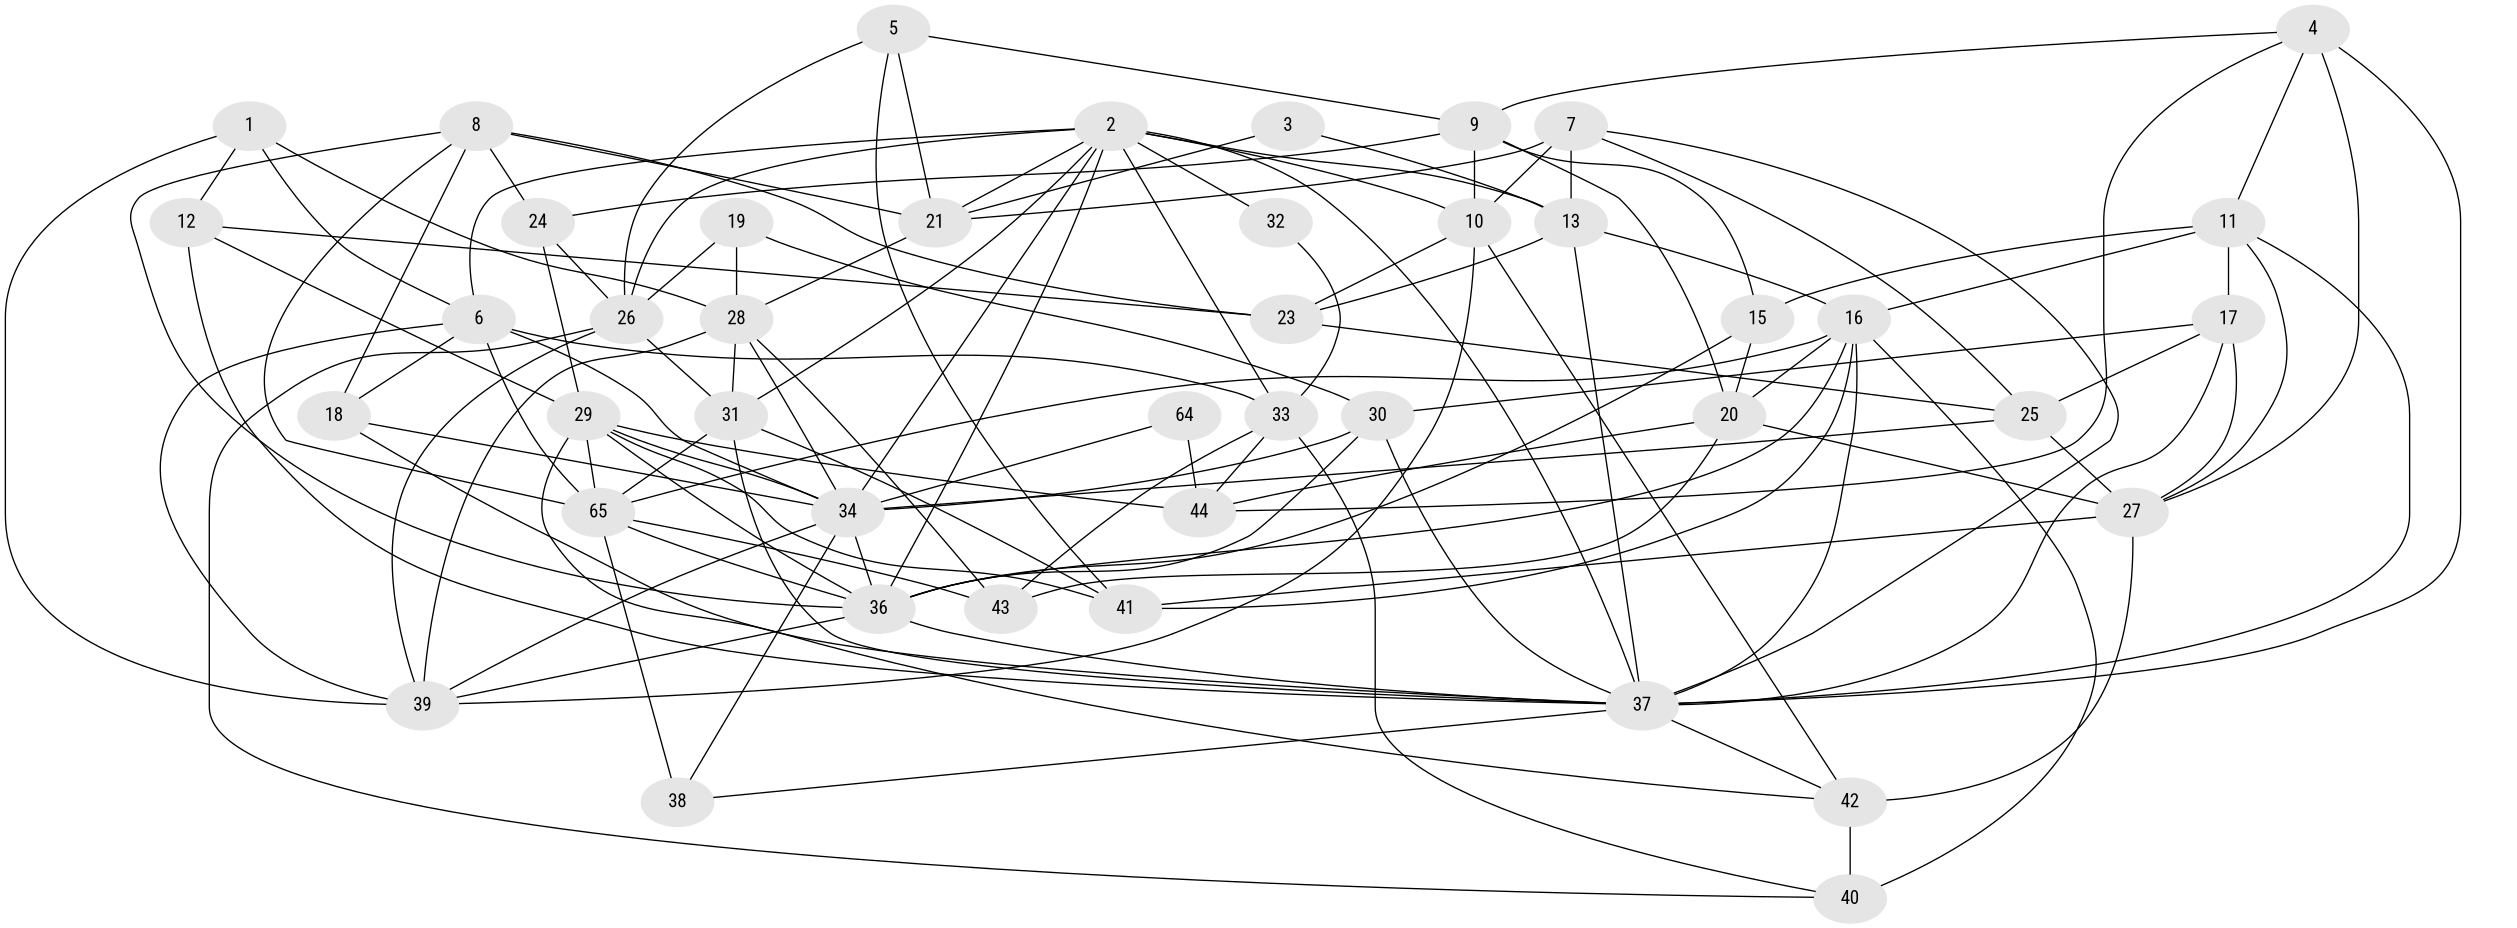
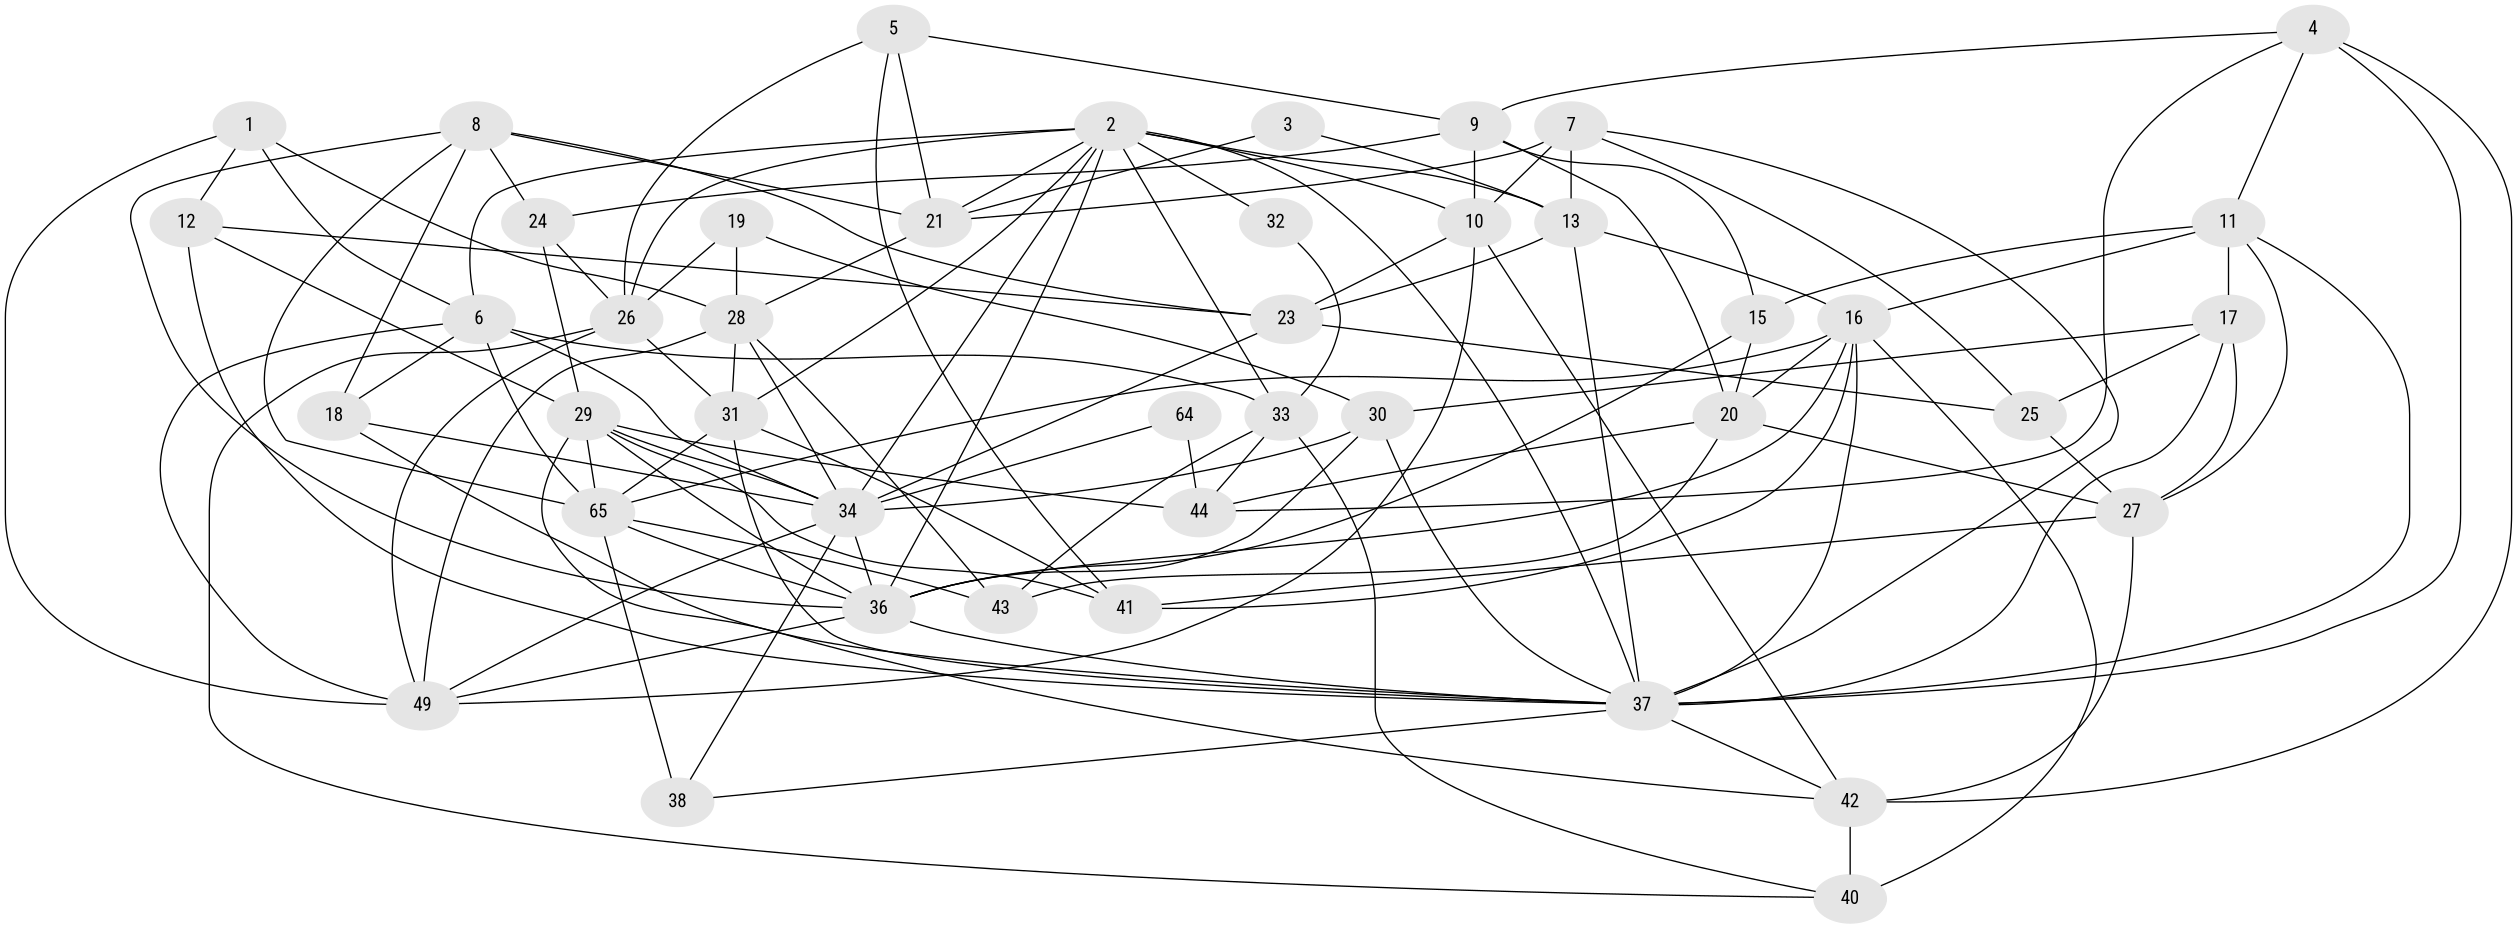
edge "4" -- "27": now "4" -- "42"
edge "25" -- "34": now "23" -- "34"
node "39": label "39" -> "49"
